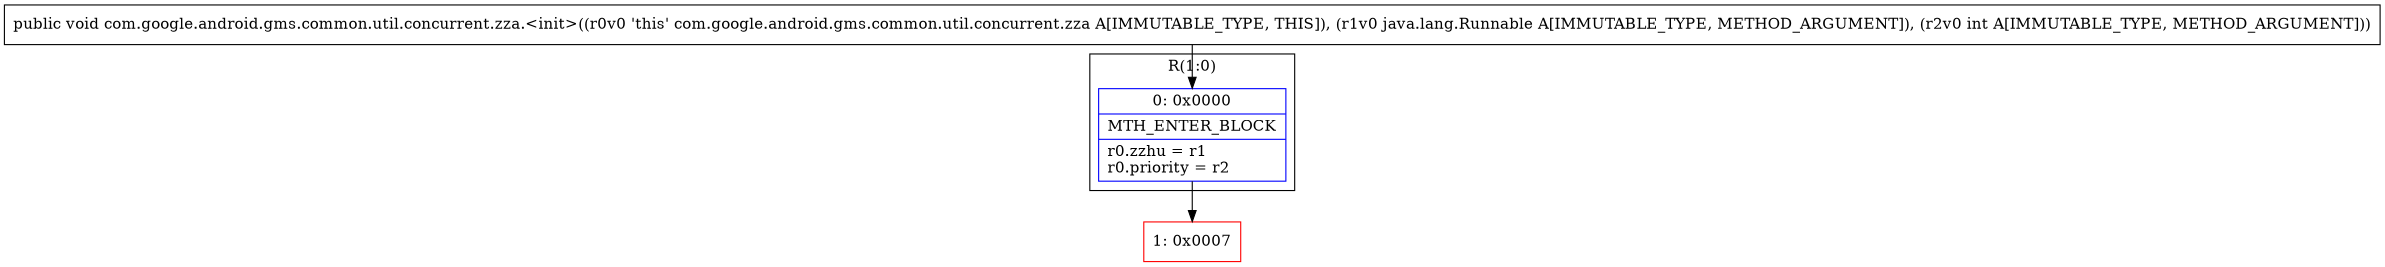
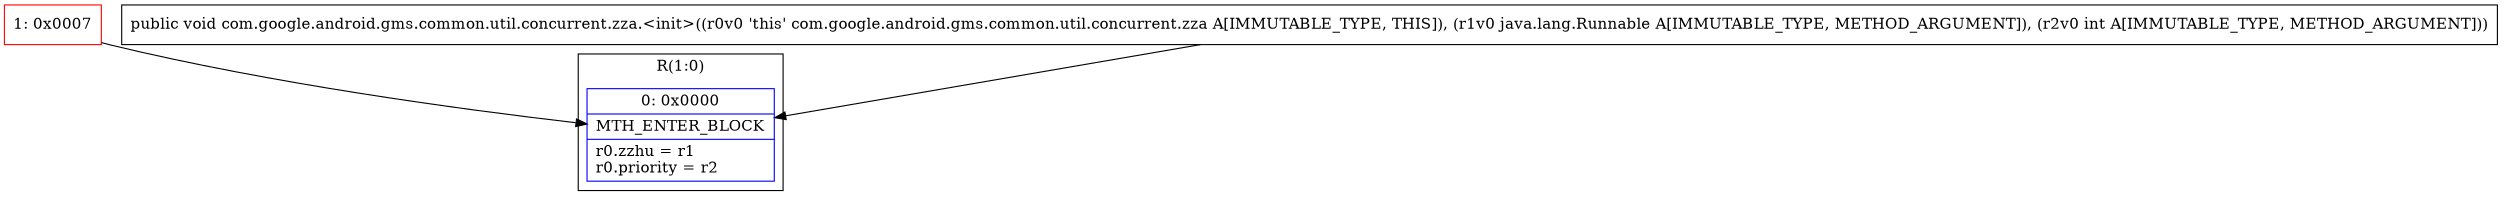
edge "0: 0x0000" -> "1: 0x0007": reversed
